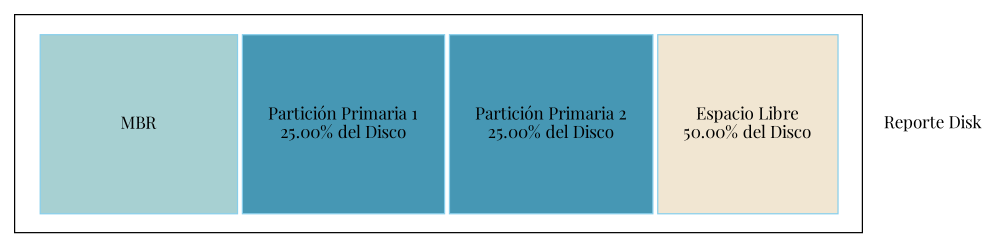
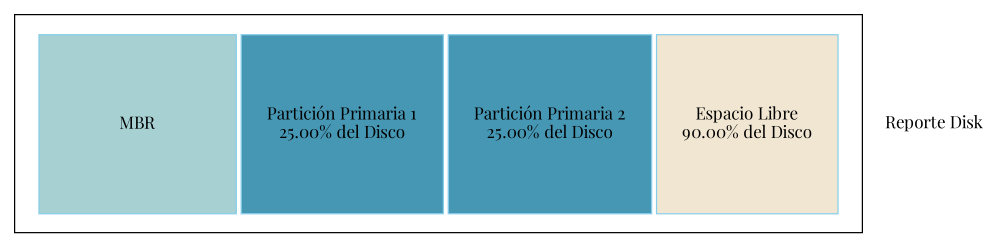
node "MBR": text "50.00% del Disco" -> "90.00% del Disco"
